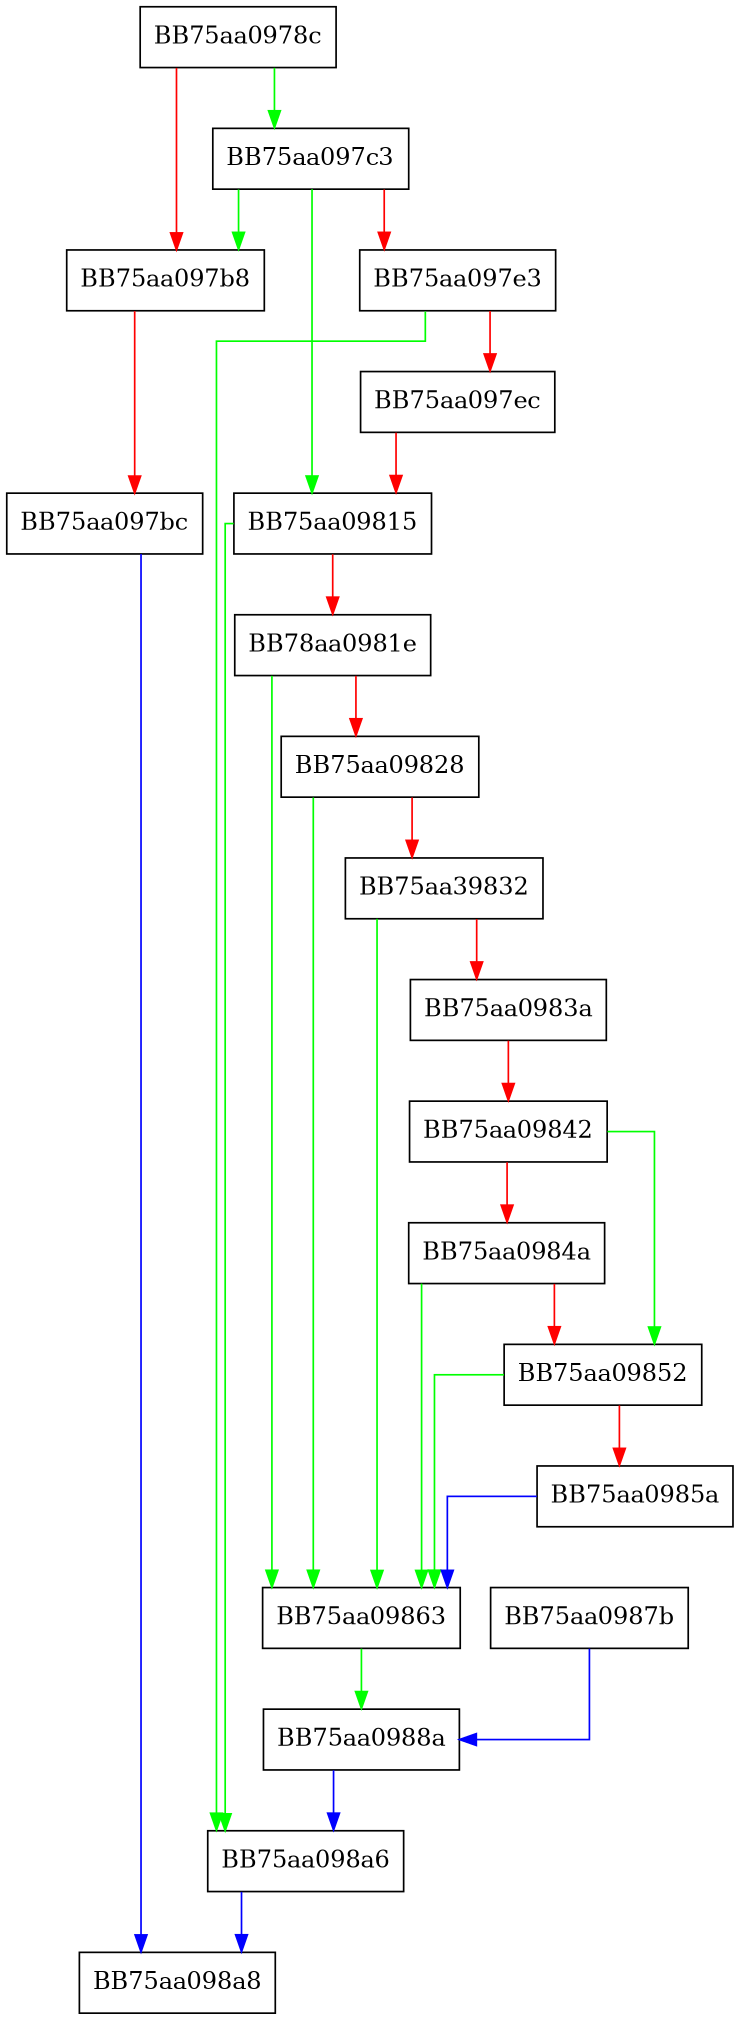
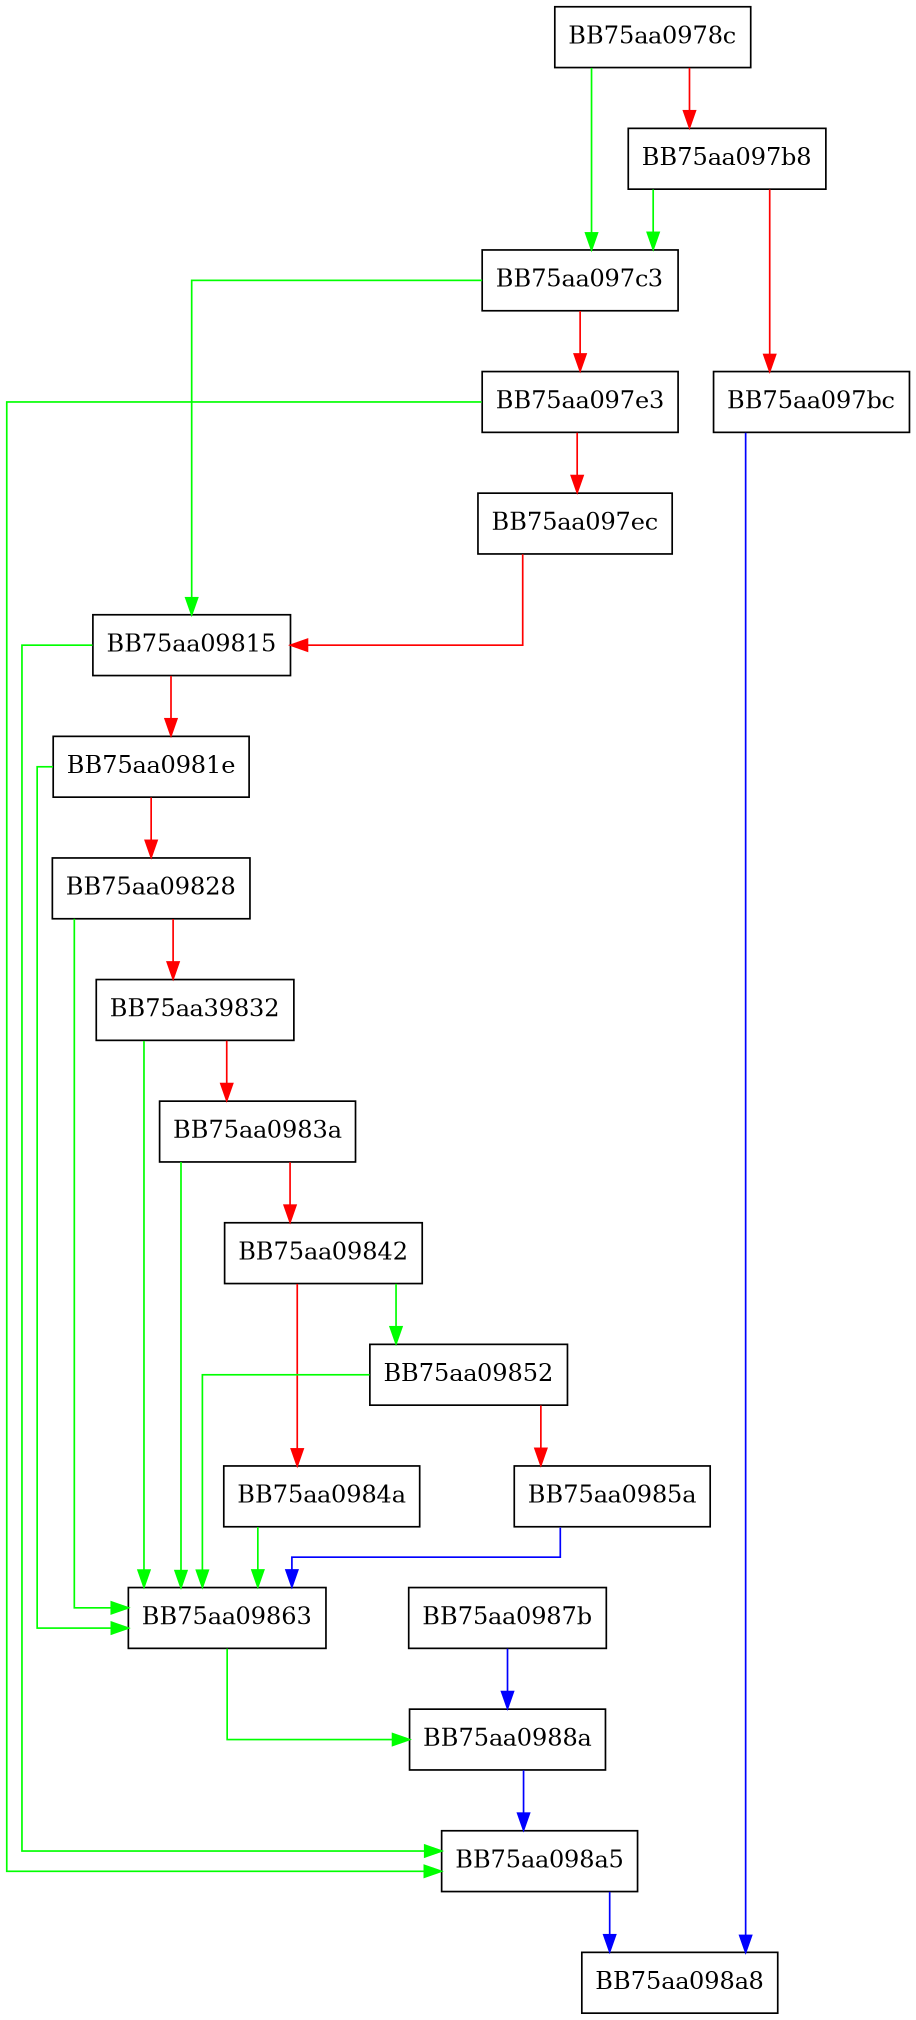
edge "BB75aa097c3" -> "BB75aa097b8": reversed
node "BB78aa0981e": label "BB78aa0981e" -> "BB75aa0981e"
edge "BB75aa0984a" -> "BB75aa09852": removed
edge "BB75aa0983a" -> "BB75aa09863": added
node "BB75aa098a6": label "BB75aa098a6" -> "BB75aa098a5"
